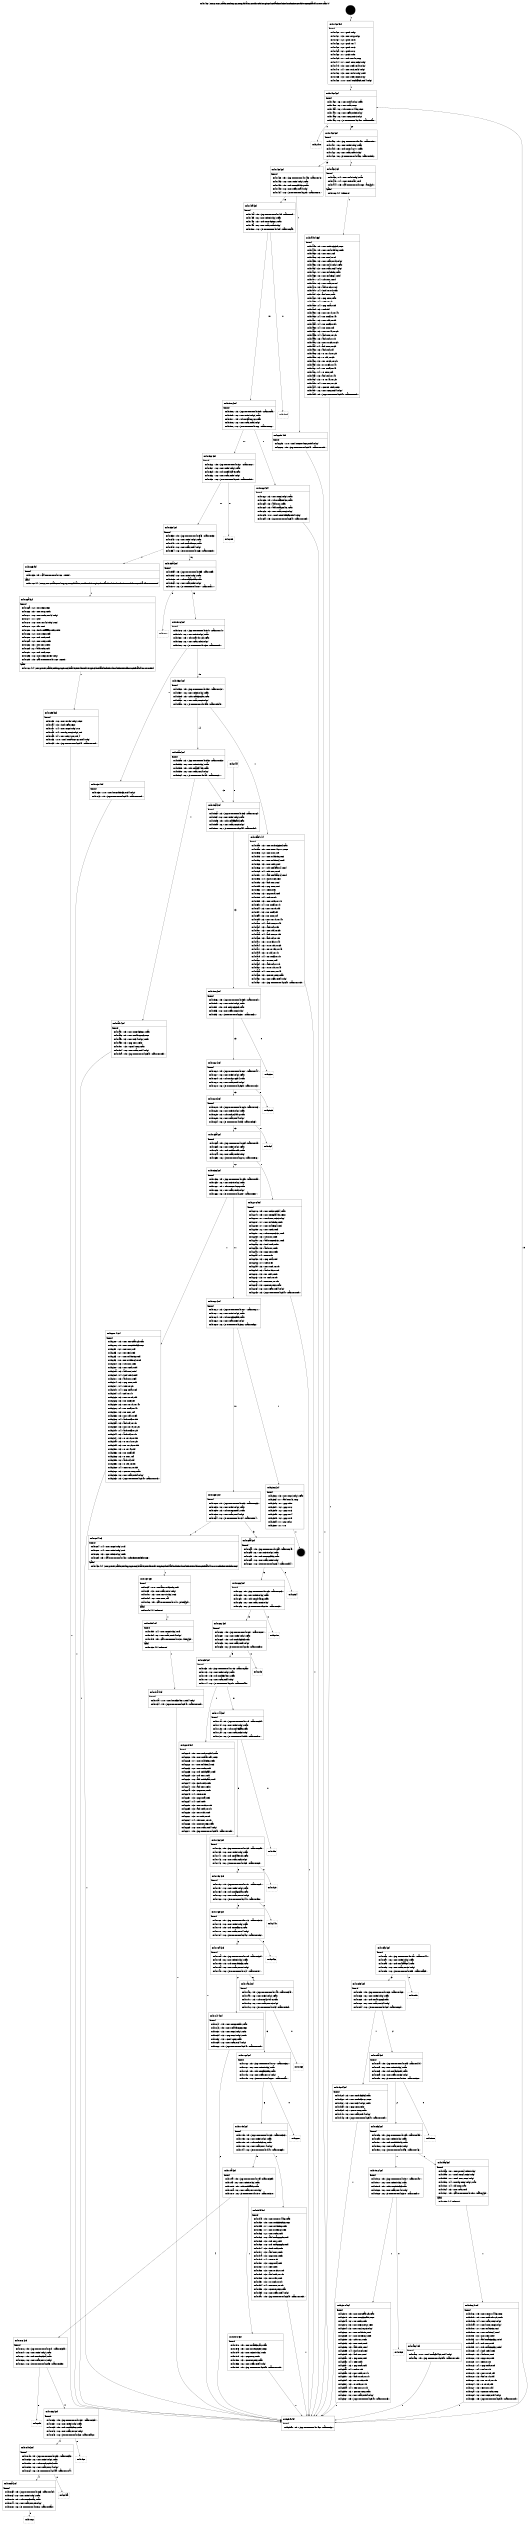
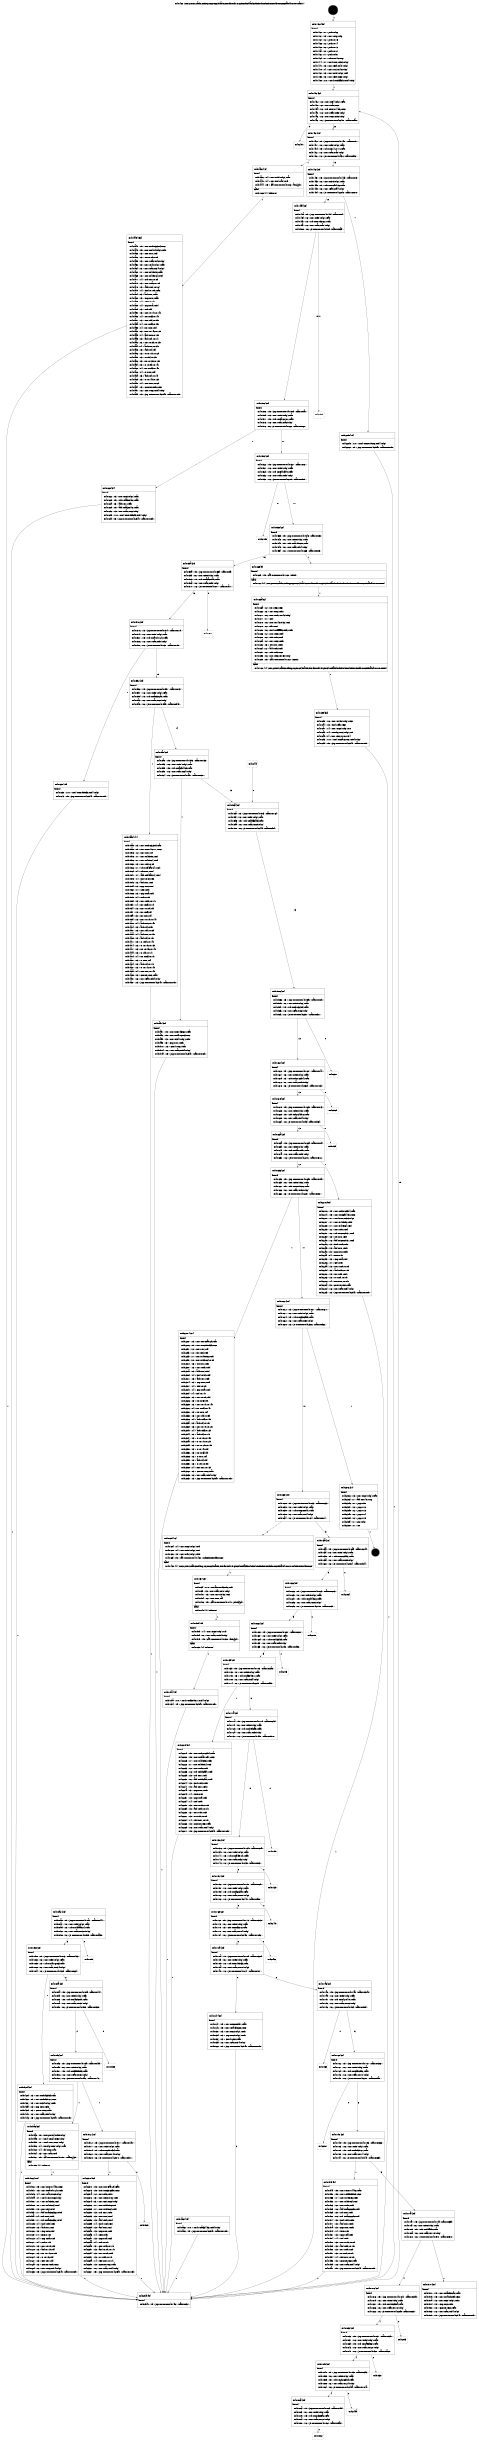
edge "0x401970 [30]" -> "0x40254b [5]": removed, label "1"
